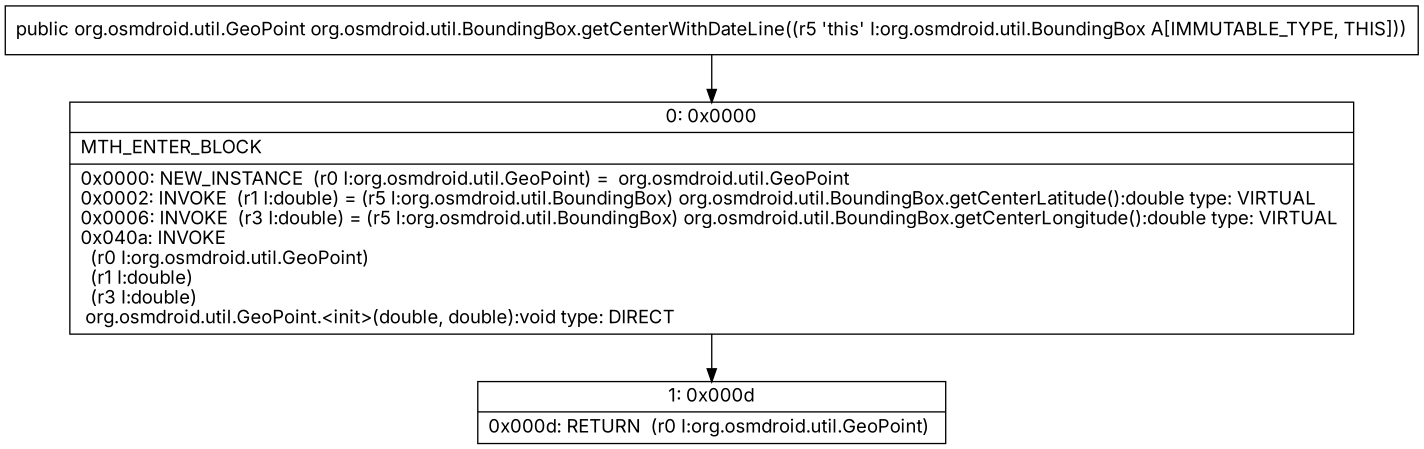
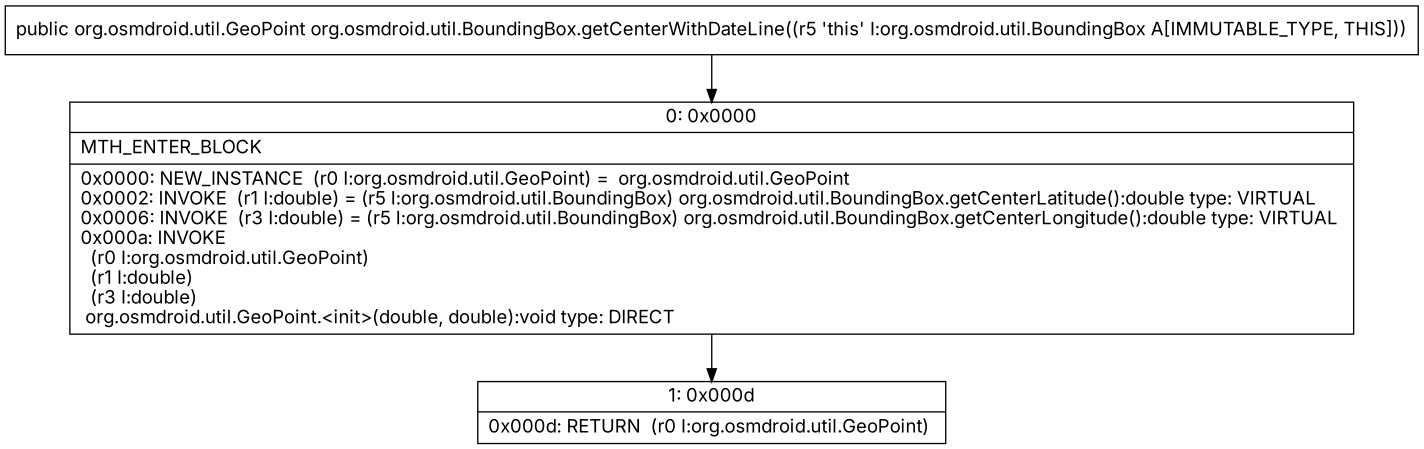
node "0: 0x0000": text "0x040a: INVOKE" -> "0x000a: INVOKE"
